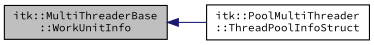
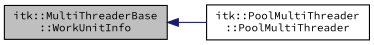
node "itk::PoolMultiThreader ::ThreadPoolInfoStruct": label "itk::PoolMultiThreader ::ThreadPoolInfoStruct" -> "itk::PoolMultiThreader ::PoolMultiThreader"
